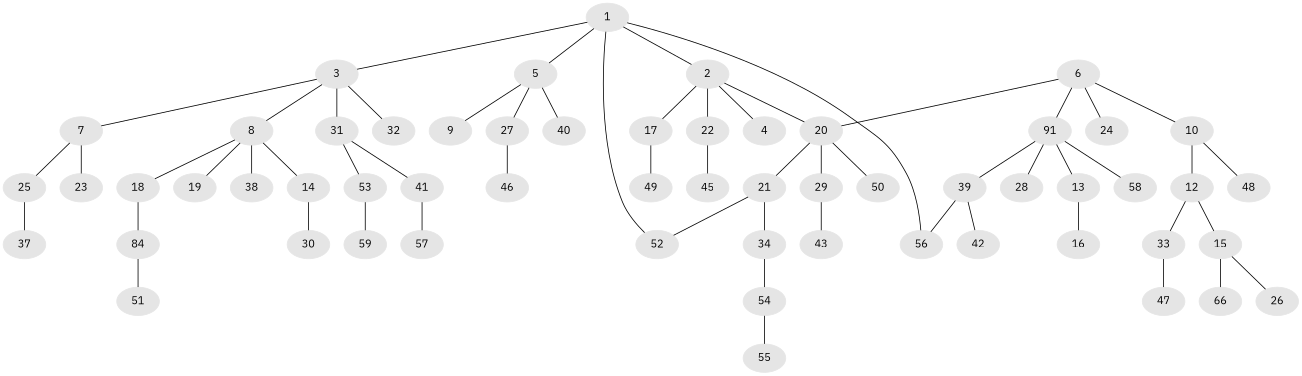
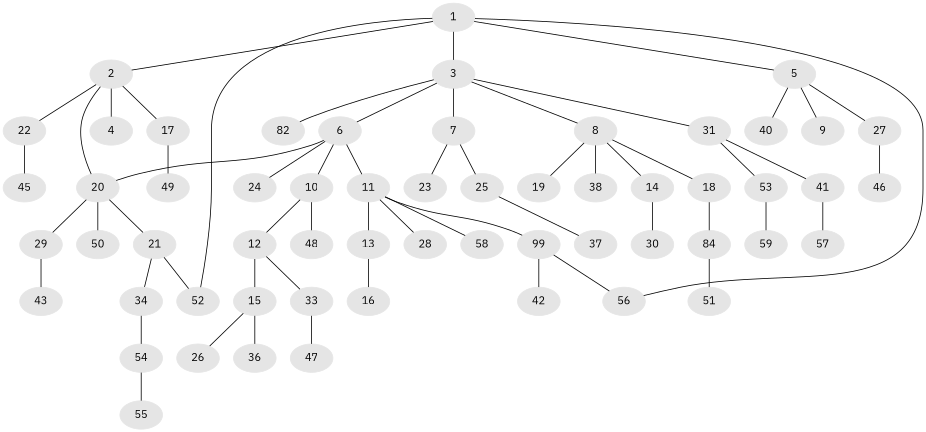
edge "3" -- "6": added
node "32": label "32" -> "82"
node "91": label "91" -> "11"
node "39": label "39" -> "99"
node "66": label "66" -> "36"
